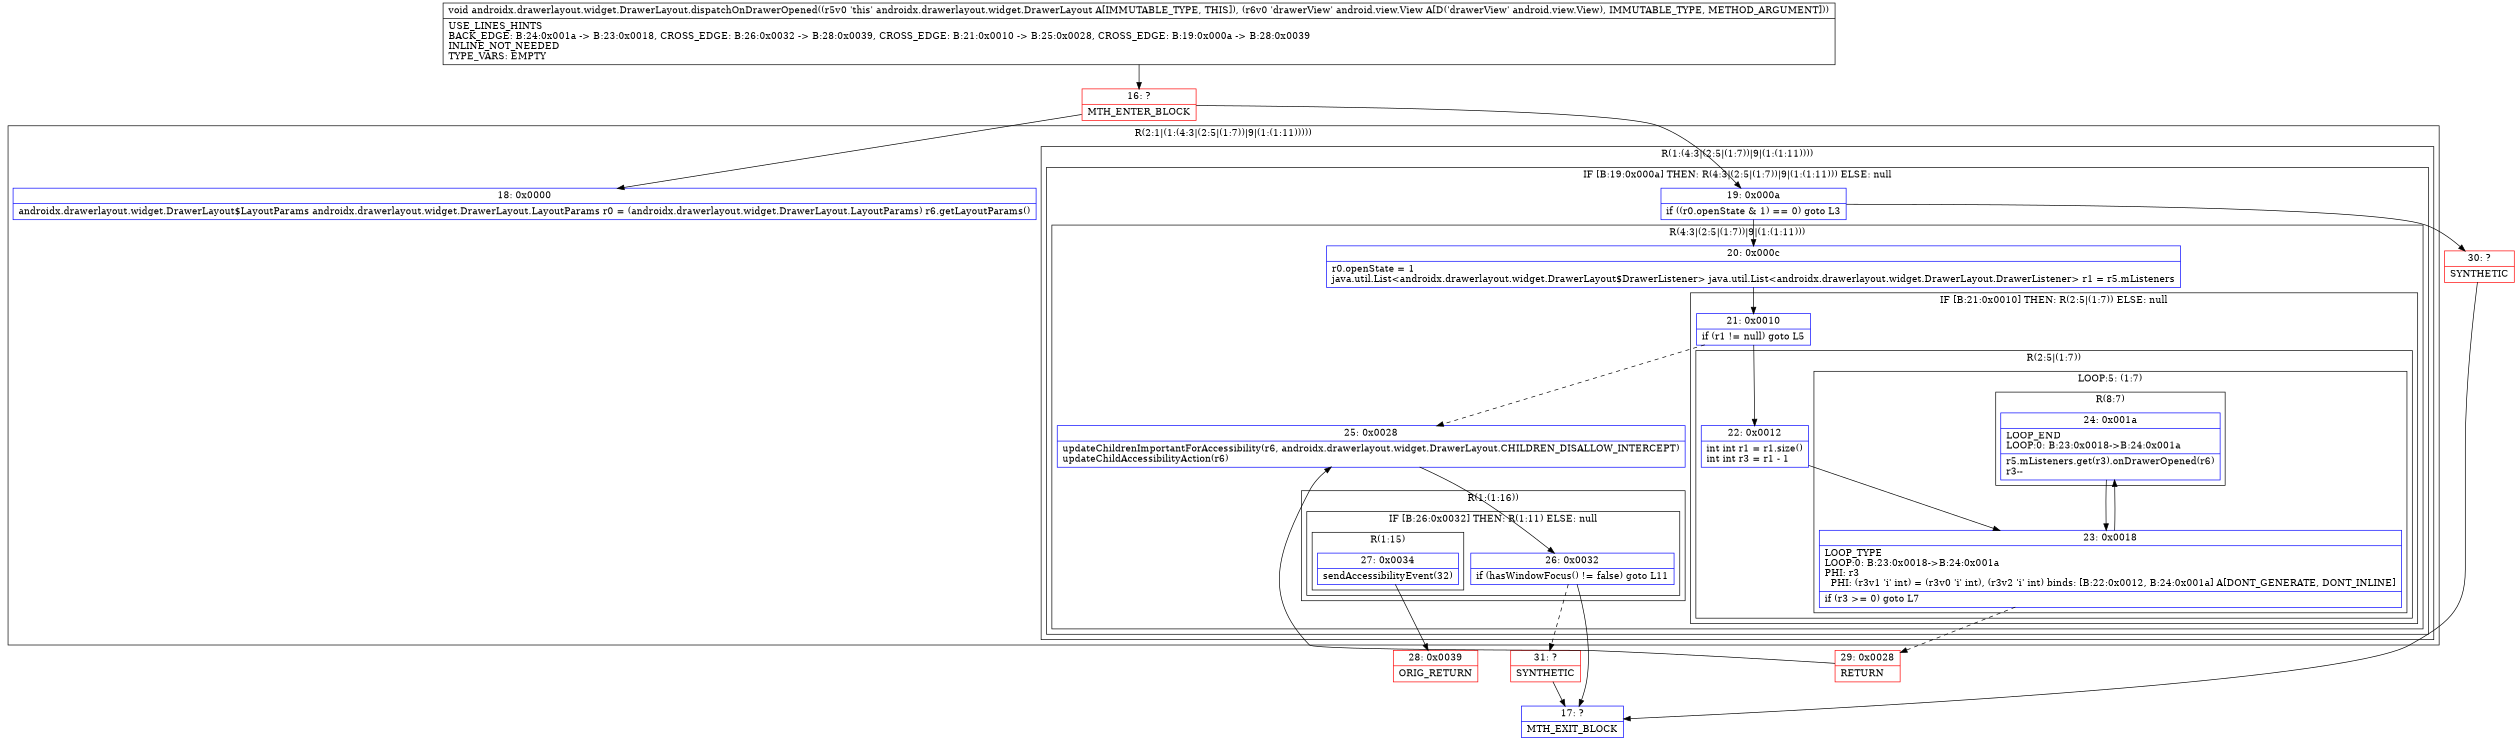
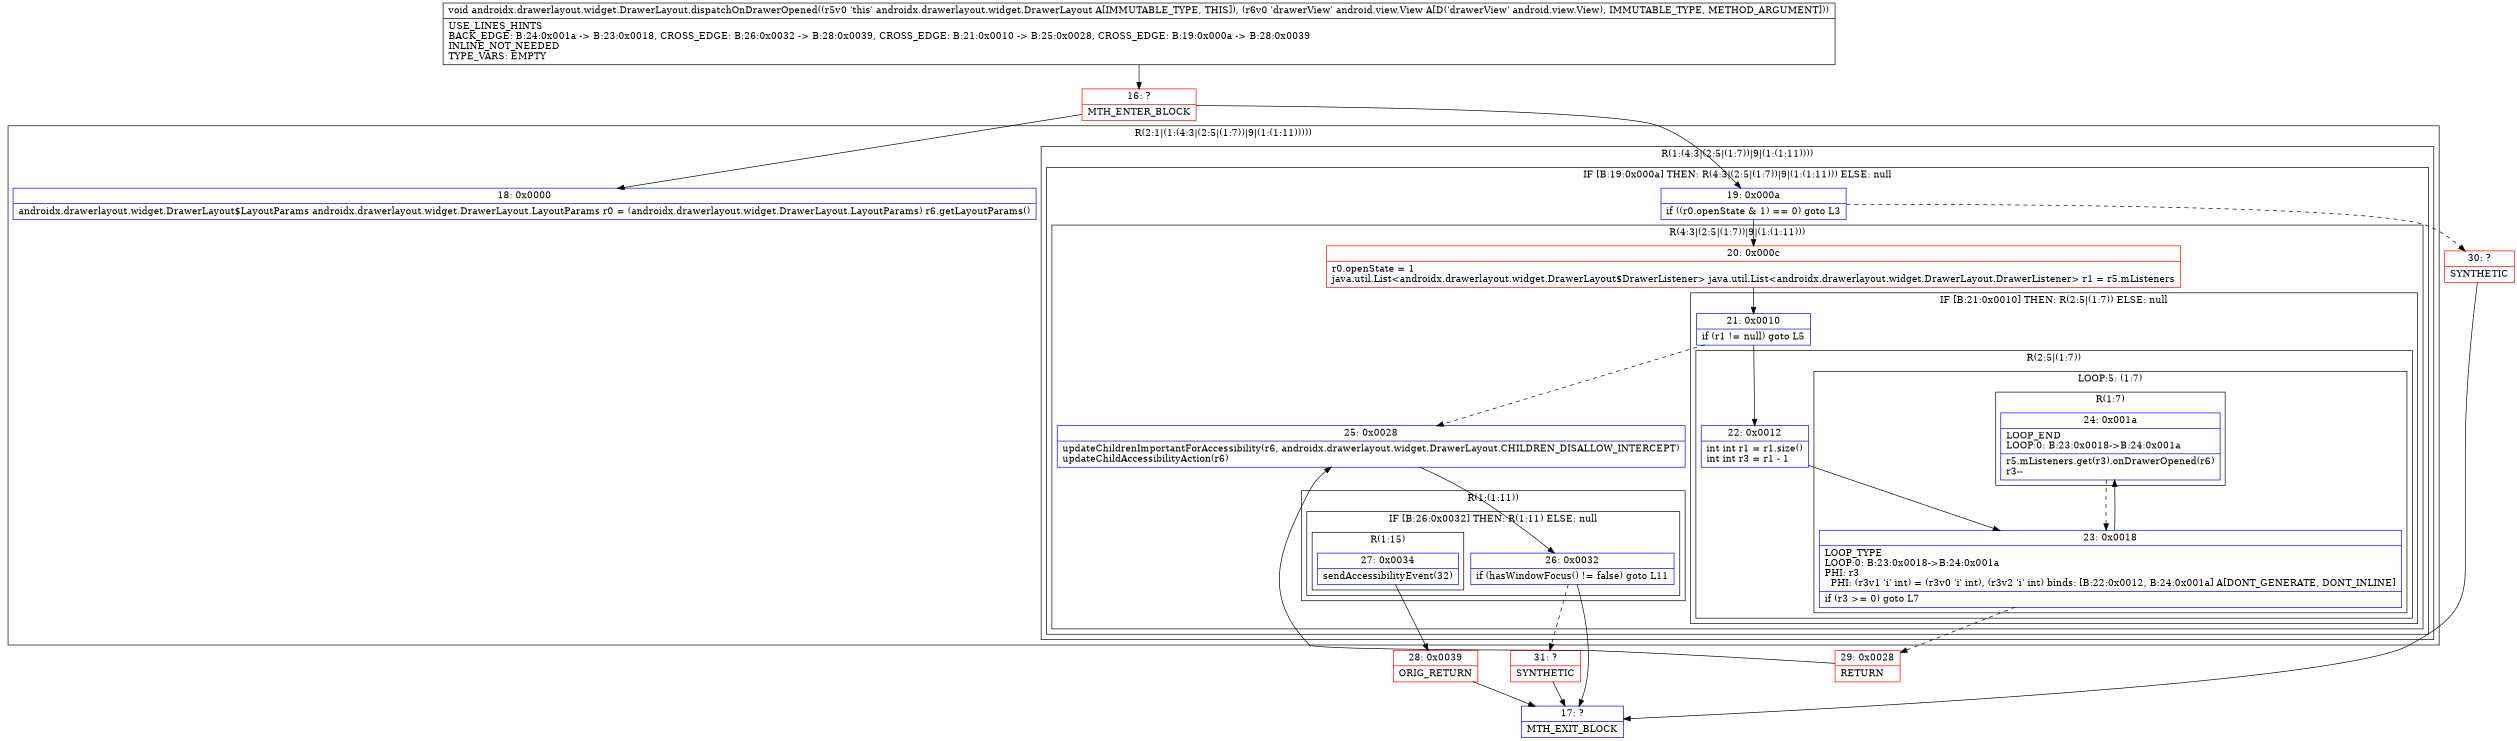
edge "19: 0x000a" -> "30: ?": style solid -> dashed
node "20: 0x000c": color blue -> red
cluster "R(8:7)": label "R(8:7)" -> "R(1:7)"
cluster "R(1:(1:16))": label "R(1:(1:16))" -> "R(1:(1:11))"
edge "24: 0x001a" -> "23: 0x0018": style solid -> dashed
edge "28: 0x0039" -> "17: ?": added
